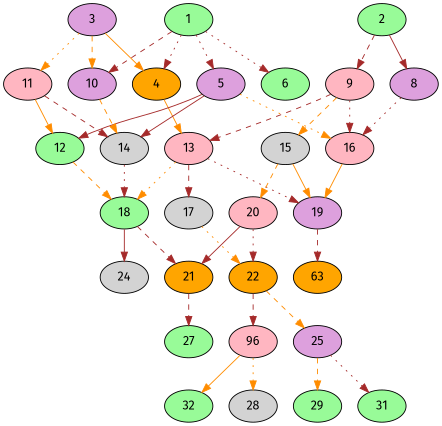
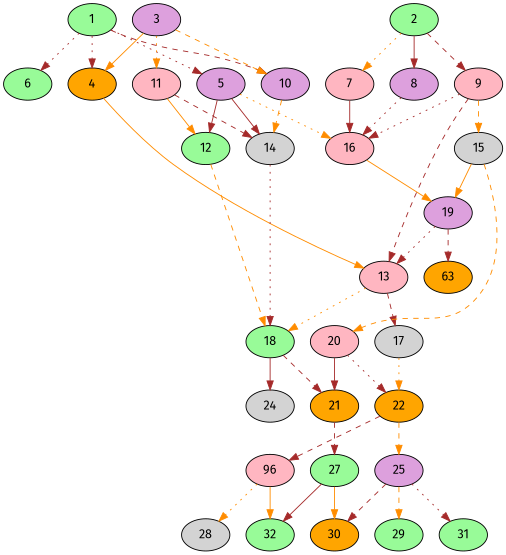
node "7": added
edge "13" -> "19": reversed
edge "27" -> "32": added
node "30": added
